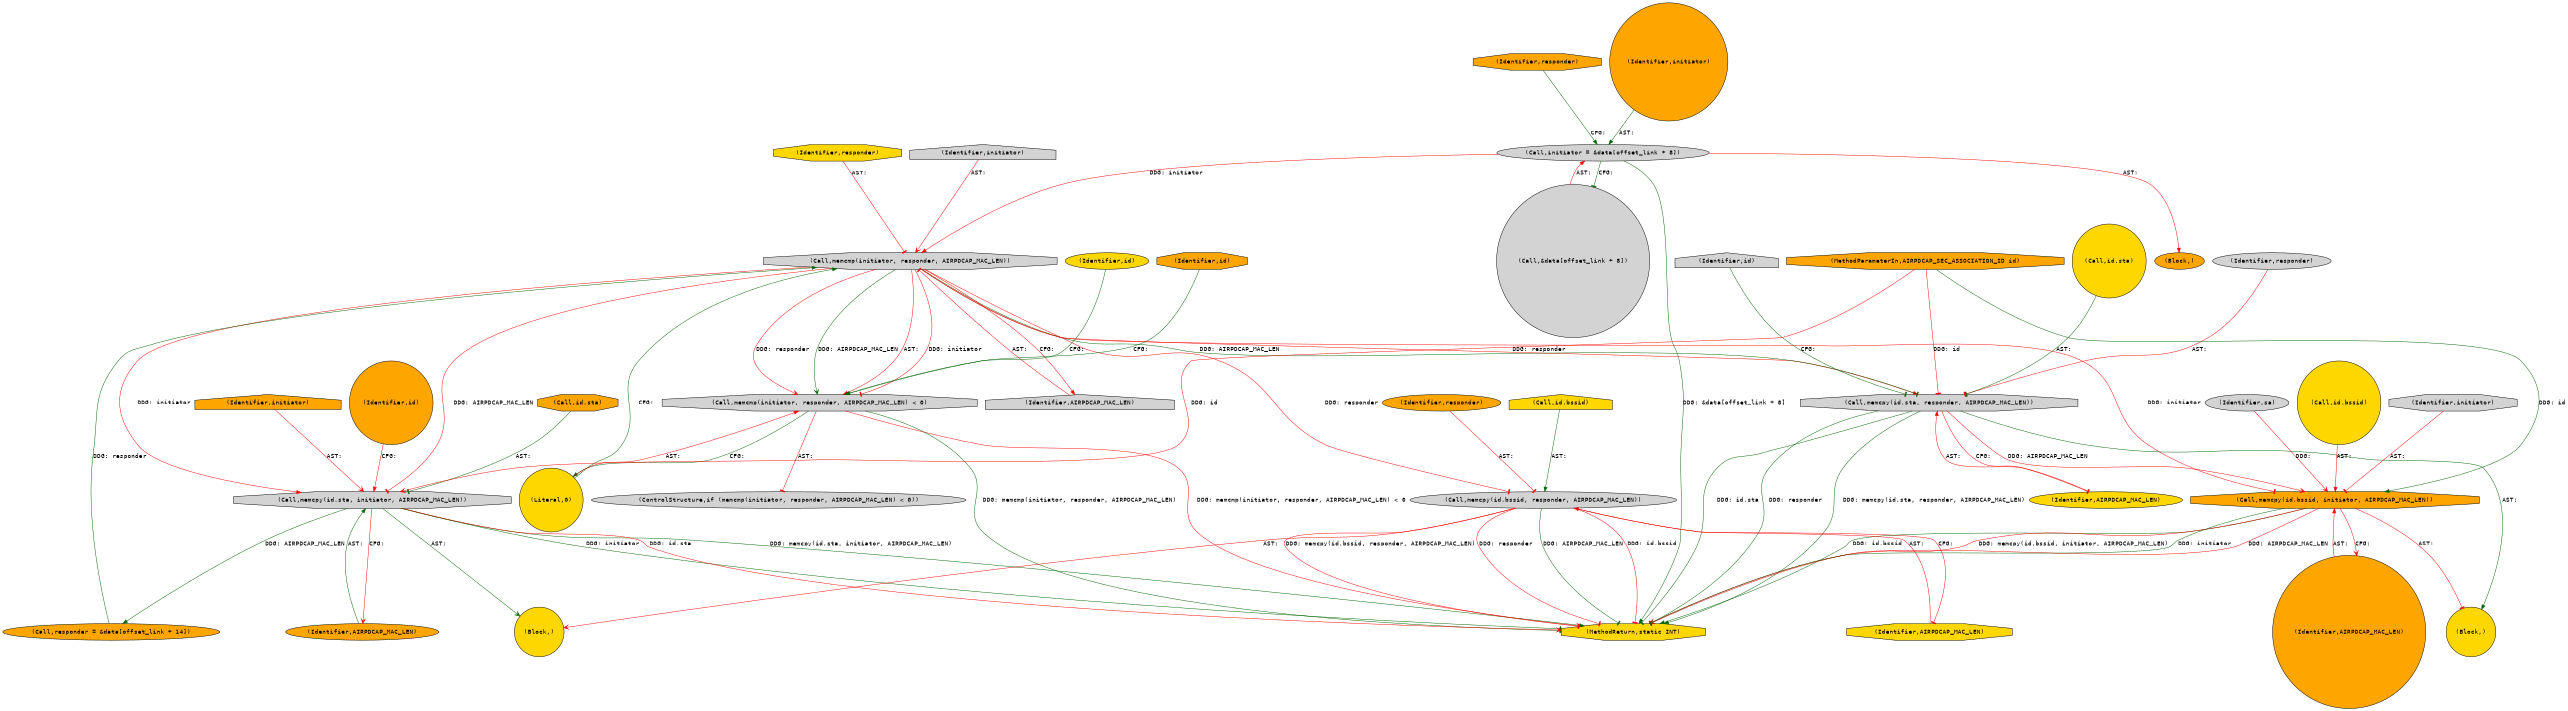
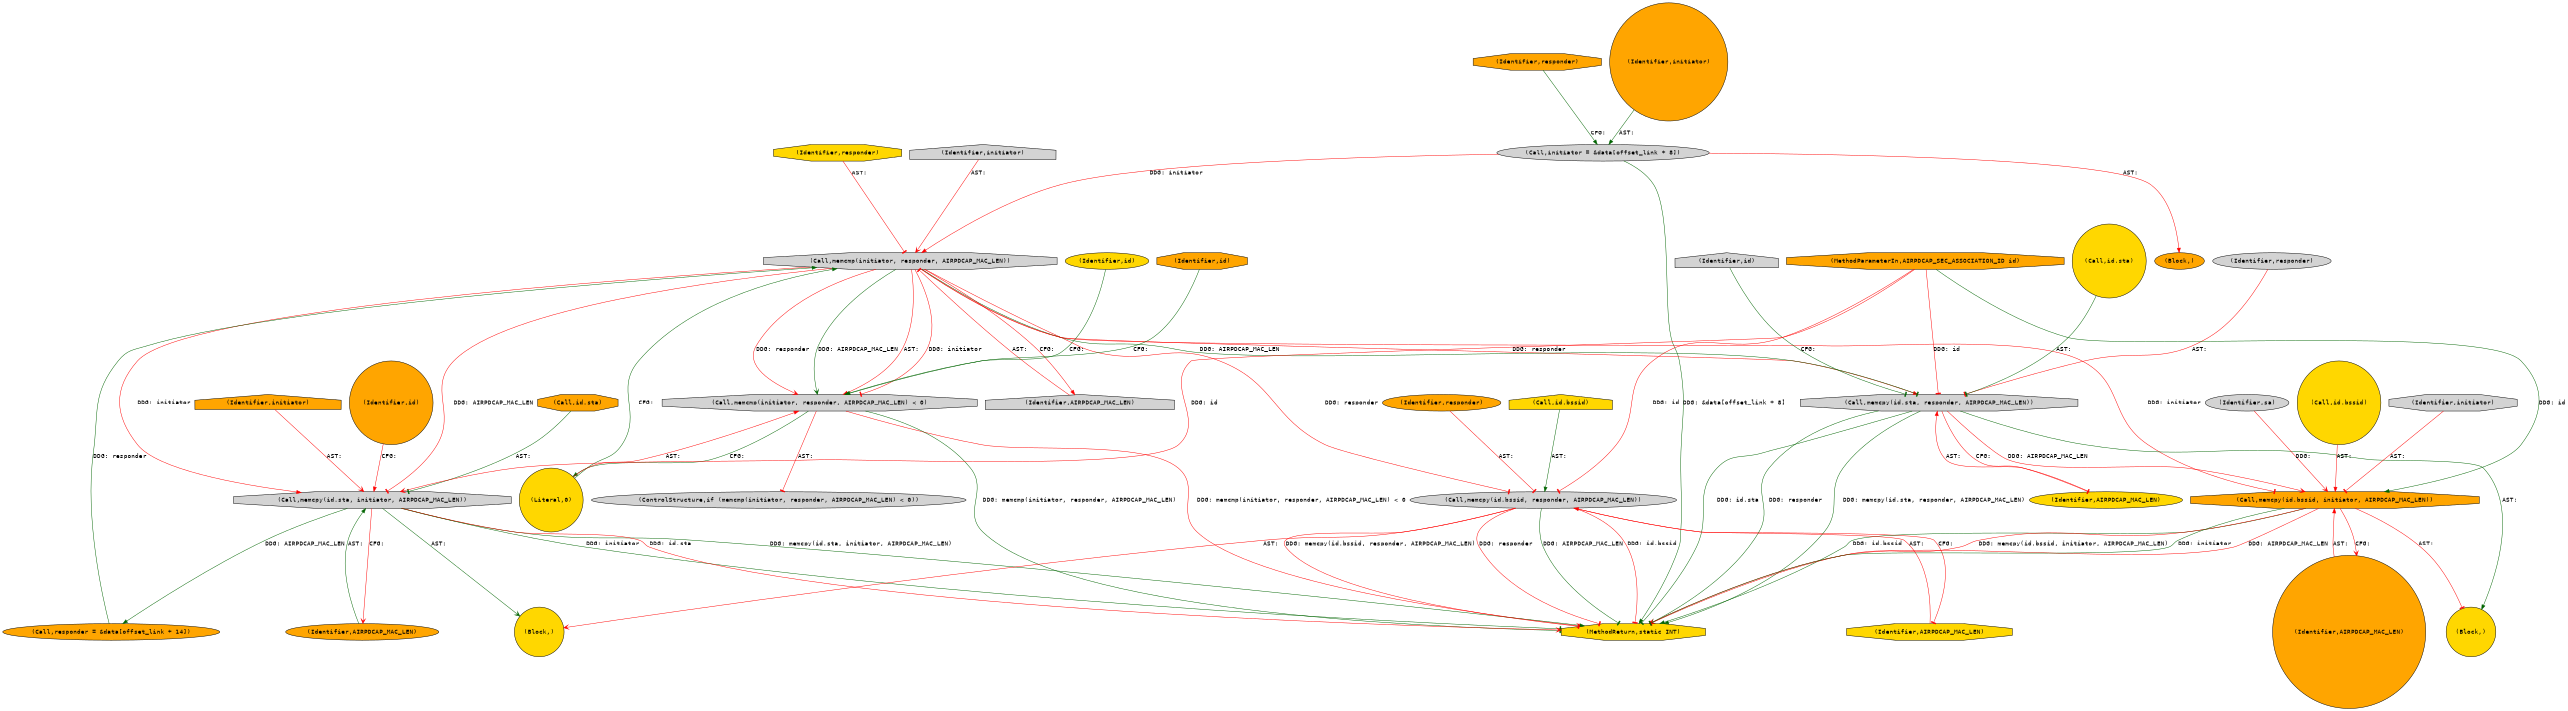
node "(Call,&data[offset_link + 8])": removed
edge "(MethodParameterIn,AIRPDCAP_SEC_ASSOCIATION_ID id)" -> "(Call,memcpy(id.bssid, responder, AIRPDCAP_MAC_LEN))": added, label "DDG: id"
